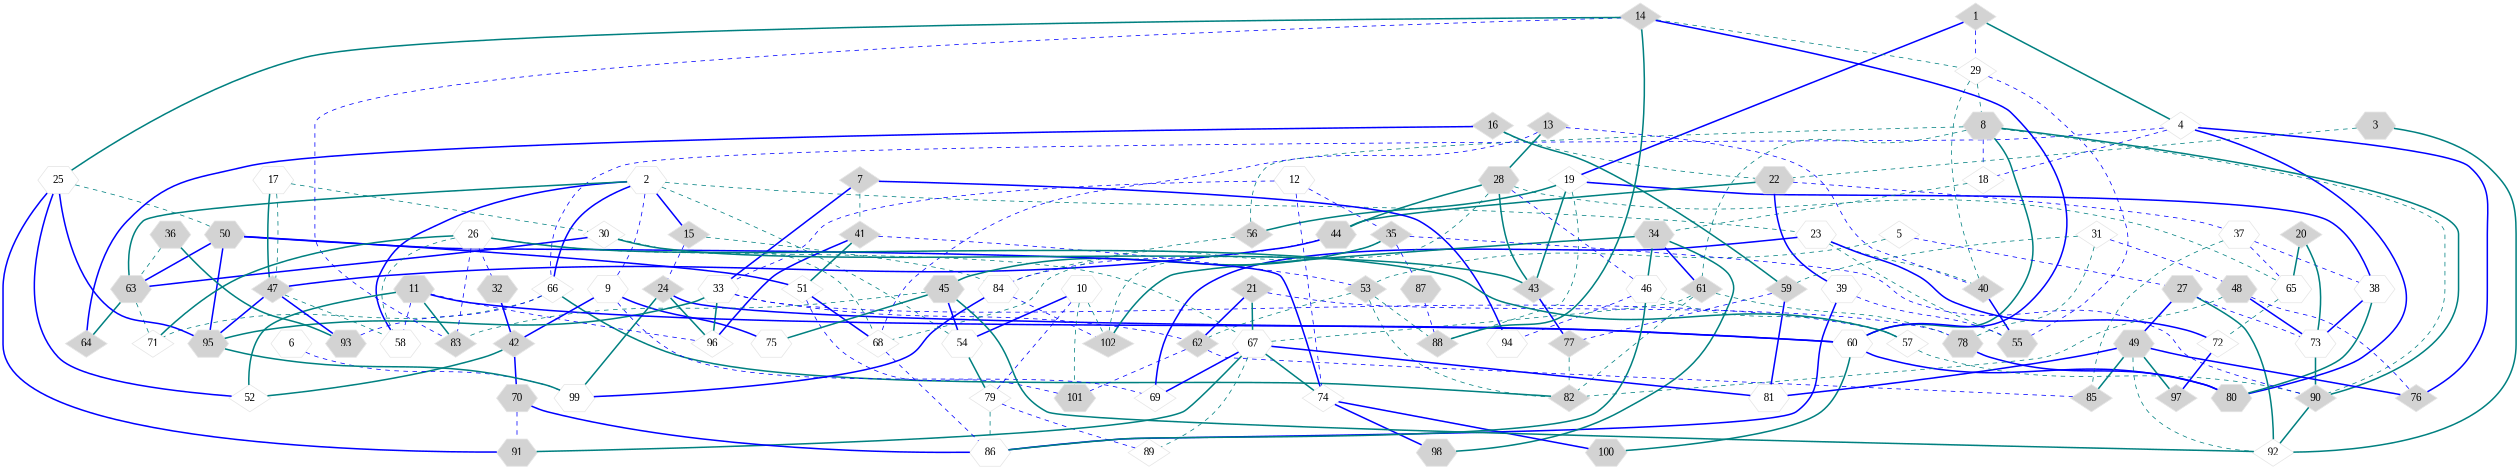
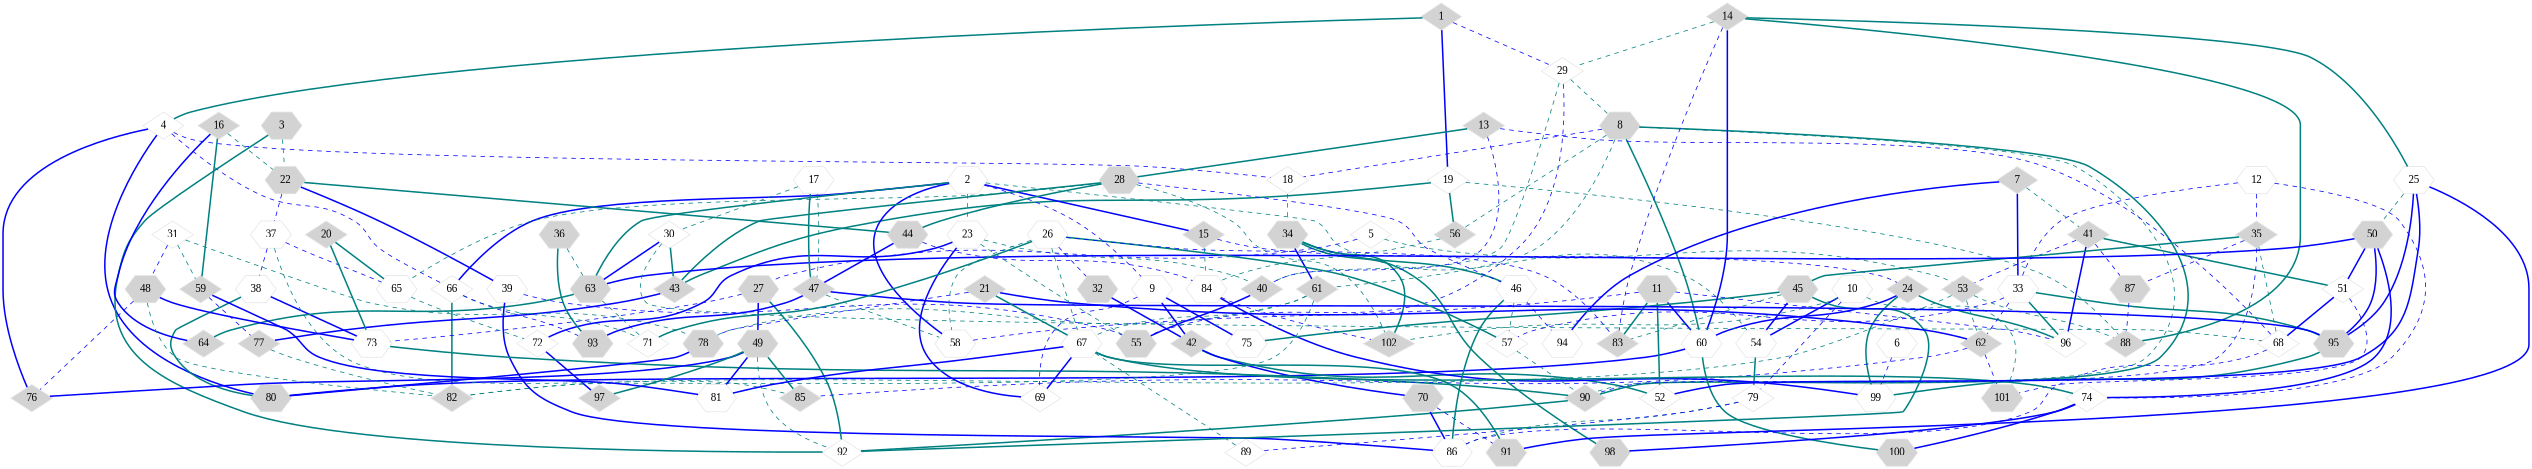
edge "19" -- "38": removed
edge "41" -- "87": added
